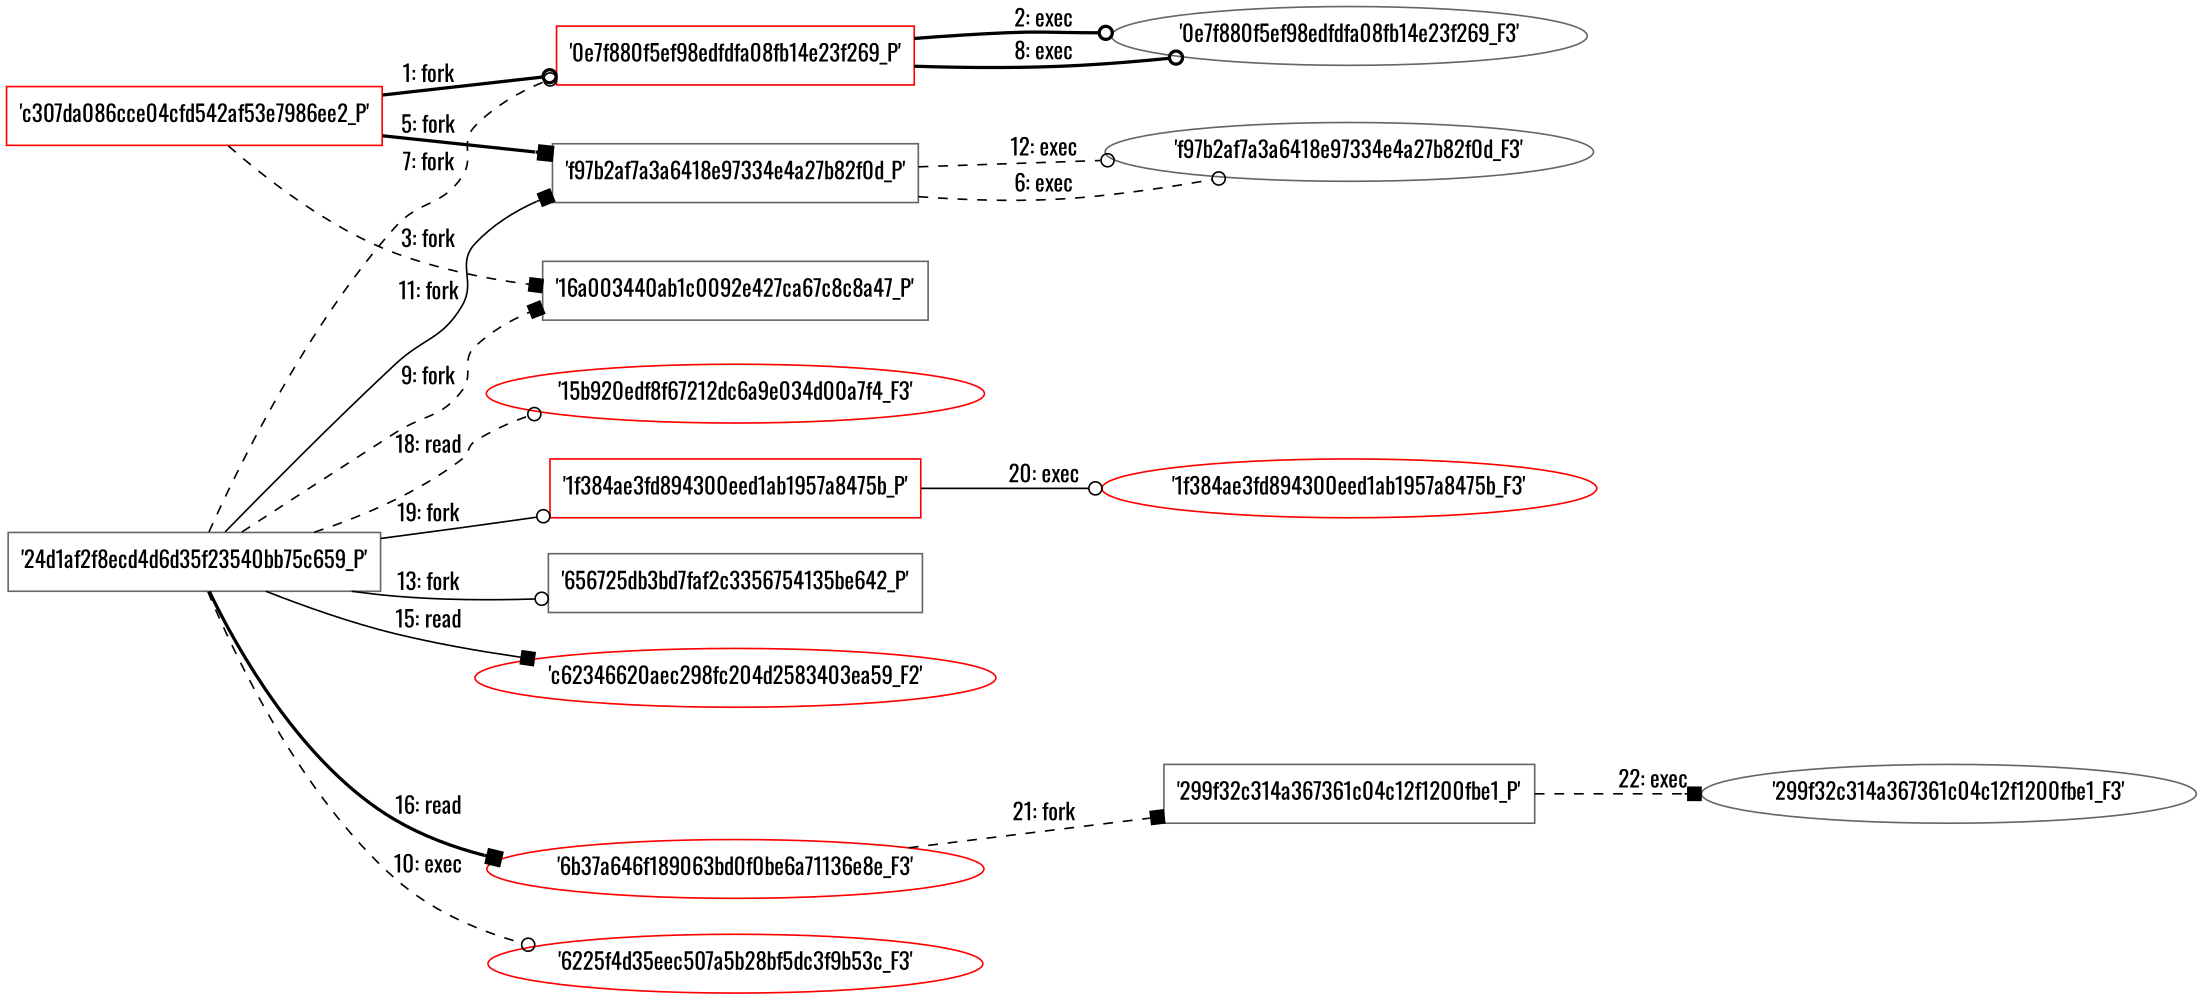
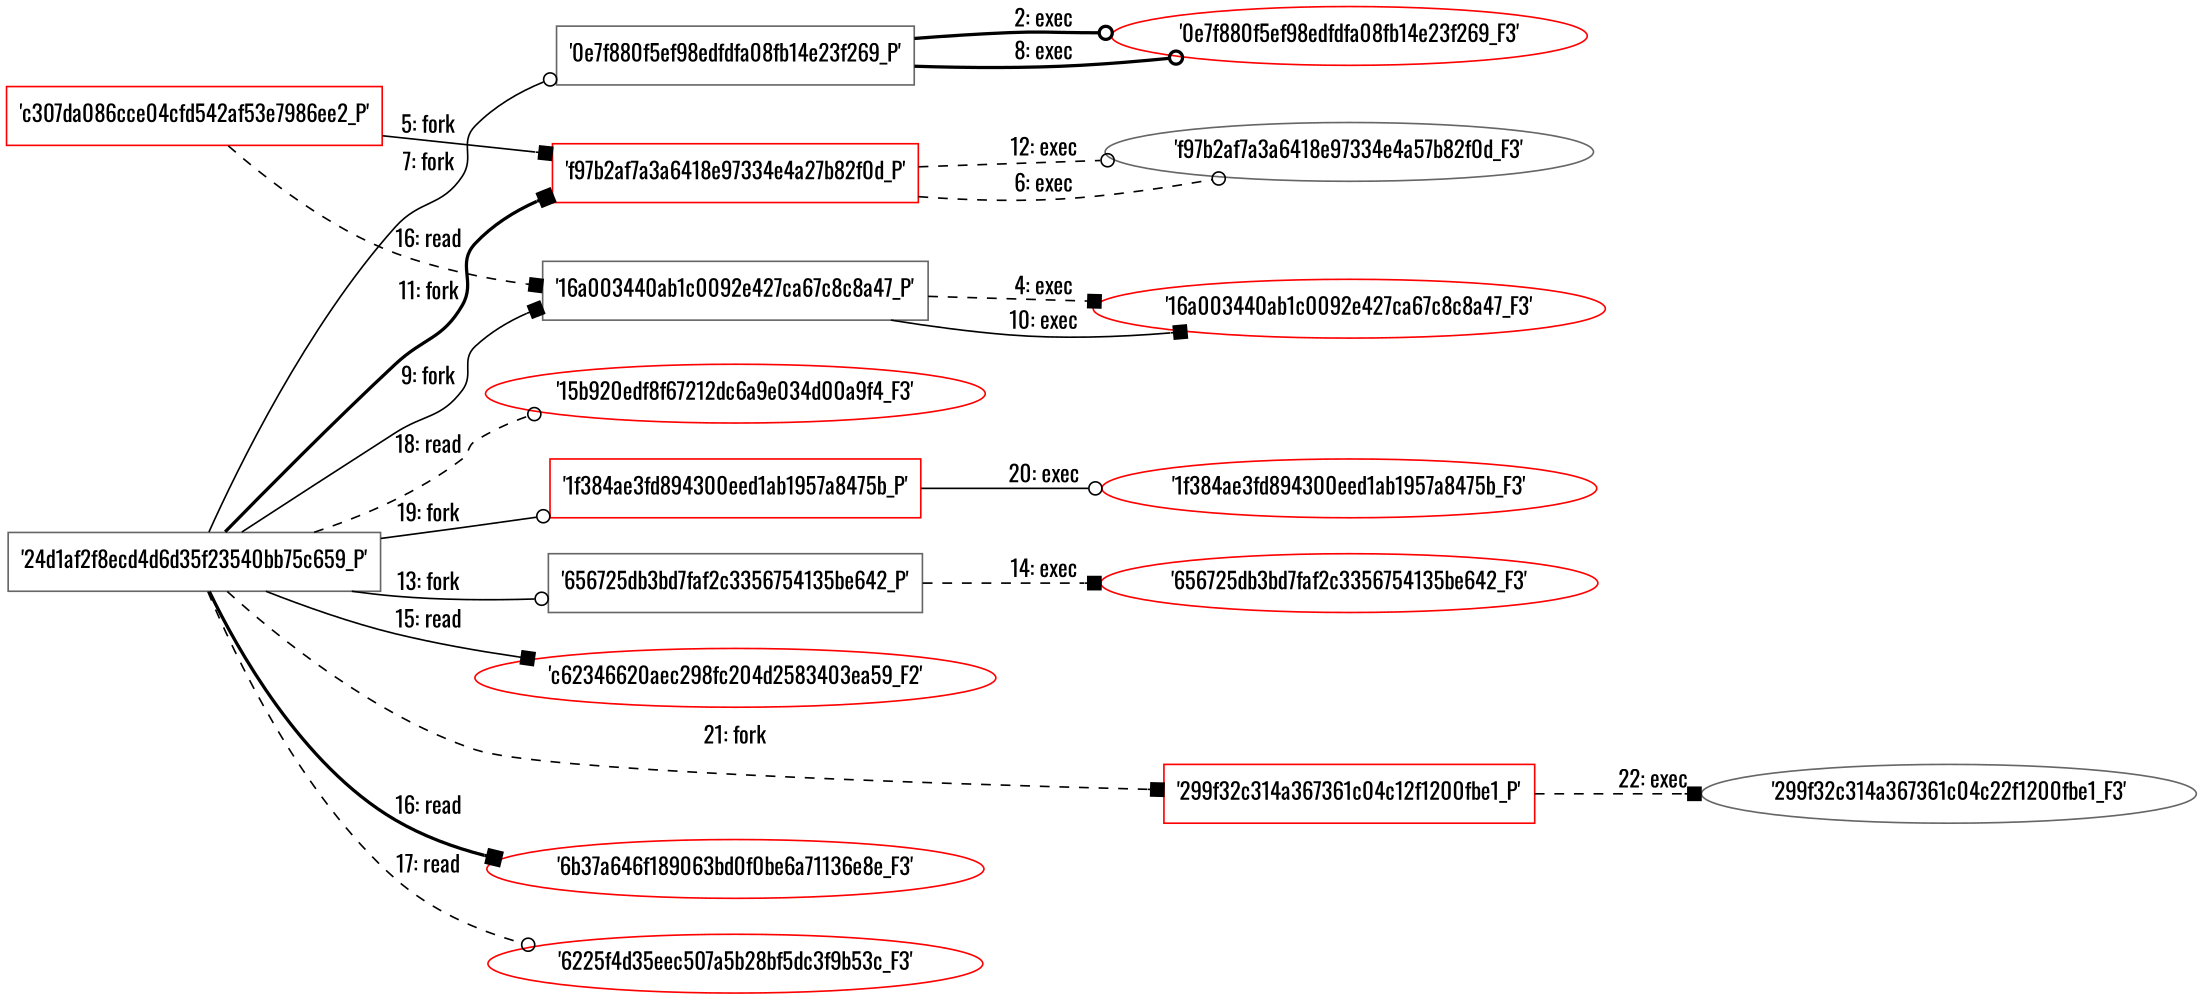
node "'0e7f880f5ef98edfdfa08fb14e23f269_F3'": color gray40 -> red
node "'0e7f880f5ef98edfdfa08fb14e23f269_P'": color red -> gray40
edge "'c307da086cce04cfd542af53e7986ee2_P'" -> "'0e7f880f5ef98edfdfa08fb14e23f269_P'": removed, label "1: fork"
edge "'c307da086cce04cfd542af53e7986ee2_P'" -> "'f97b2af7a3a6418e97334e4a27b82f0d_P'": style bold -> solid
node "'f97b2af7a3a6418e97334e4a27b82f0d_F3'": label "'f97b2af7a3a6418e97334e4a27b82f0d_F3'" -> "'f97b2af7a3a6418e97334e4a57b82f0d_F3'"
node "'f97b2af7a3a6418e97334e4a27b82f0d_P'": color gray40 -> red
edge "'c307da086cce04cfd542af53e7986ee2_P'" -> "'16a003440ab1c0092e427ca67c8c8a47_P'": label "3: fork" -> "16: read"
edge "'24d1af2f8ecd4d6d35f23540bb75c659_P'" -> "'0e7f880f5ef98edfdfa08fb14e23f269_P'": style dashed -> solid
node "'16a003440ab1c0092e427ca67c8c8a47_F3'": added
edge "'24d1af2f8ecd4d6d35f23540bb75c659_P'" -> "'f97b2af7a3a6418e97334e4a27b82f0d_P'": style solid -> bold
node "'15b920edf8f67212dc6a9e034d00a7f4_F3'": label "'15b920edf8f67212dc6a9e034d00a7f4_F3'" -> "'15b920edf8f67212dc6a9e034d00a9f4_F3'"
edge "'24d1af2f8ecd4d6d35f23540bb75c659_P'" -> "'16a003440ab1c0092e427ca67c8c8a47_P'": style dashed -> solid
node "'656725db3bd7faf2c3356754135be642_F3'": added
node "'299f32c314a367361c04c12f1200fbe1_P'": color gray40 -> red
node "'299f32c314a367361c04c12f1200fbe1_F3'": label "'299f32c314a367361c04c12f1200fbe1_F3'" -> "'299f32c314a367361c04c22f1200fbe1_F3'"
edge "'6b37a646f189063bd0f0be6a71136e8e_F3'" -> "'299f32c314a367361c04c12f1200fbe1_P'": now "'24d1af2f8ecd4d6d35f23540bb75c659_P'" -> "'299f32c314a367361c04c12f1200fbe1_P'"
edge "'24d1af2f8ecd4d6d35f23540bb75c659_P'" -> "'6225f4d35eec507a5b28bf5dc3f9b53c_F3'": label "10: exec" -> "17: read"
